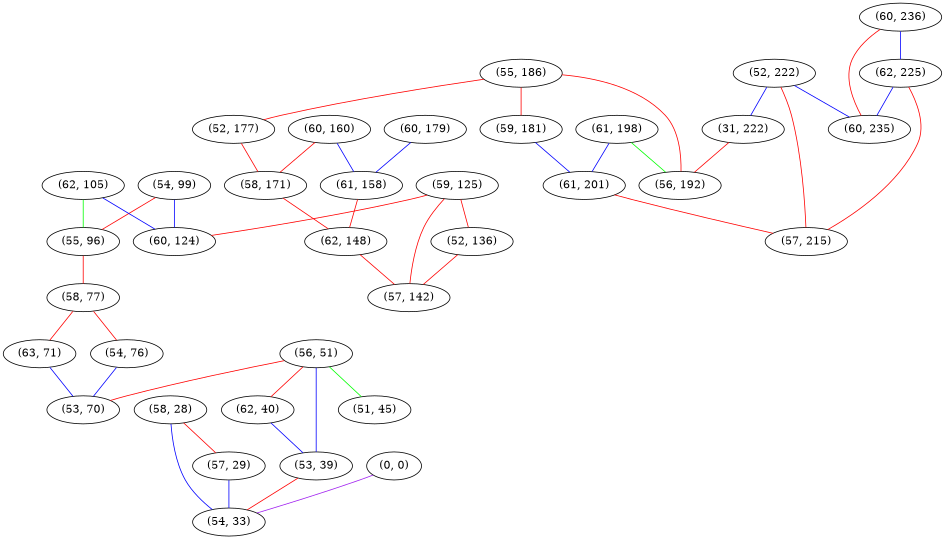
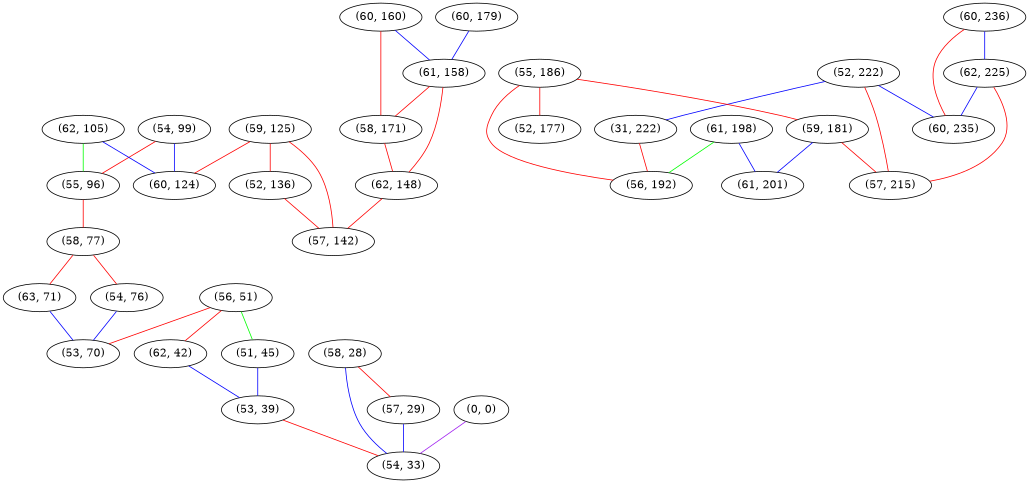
edge "(52, 177)" -- "(58, 171)": now "(61, 158)" -- "(58, 171)"
edge "(61, 201)" -- "(57, 215)": now "(59, 181)" -- "(57, 215)"
node "(62, 40)": label "(62, 40)" -> "(62, 42)"
edge "(56, 51)" -- "(53, 39)": now "(51, 45)" -- "(53, 39)"
